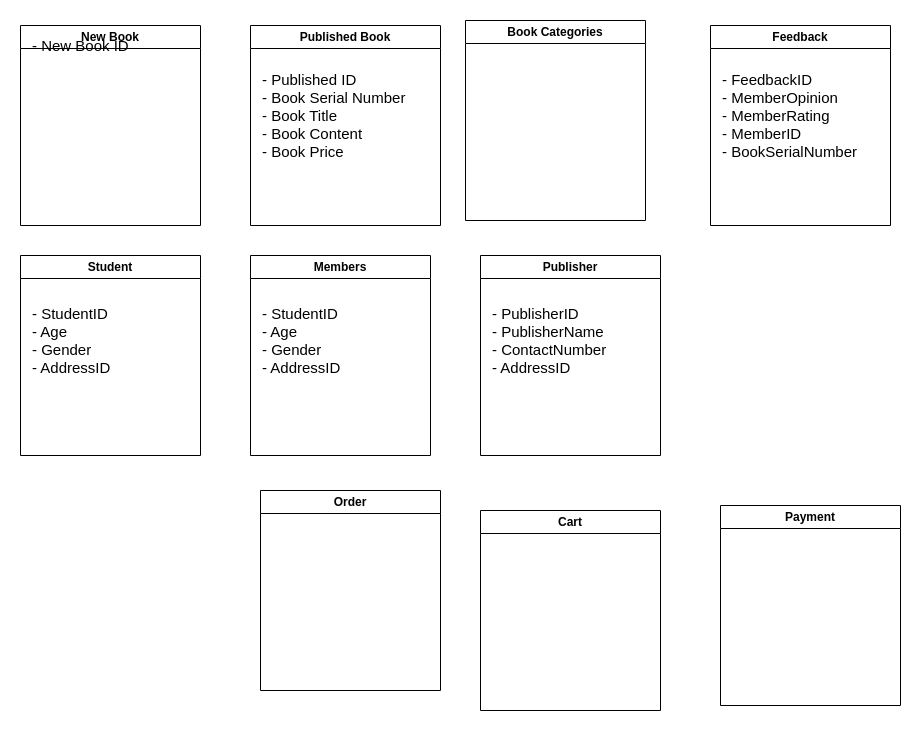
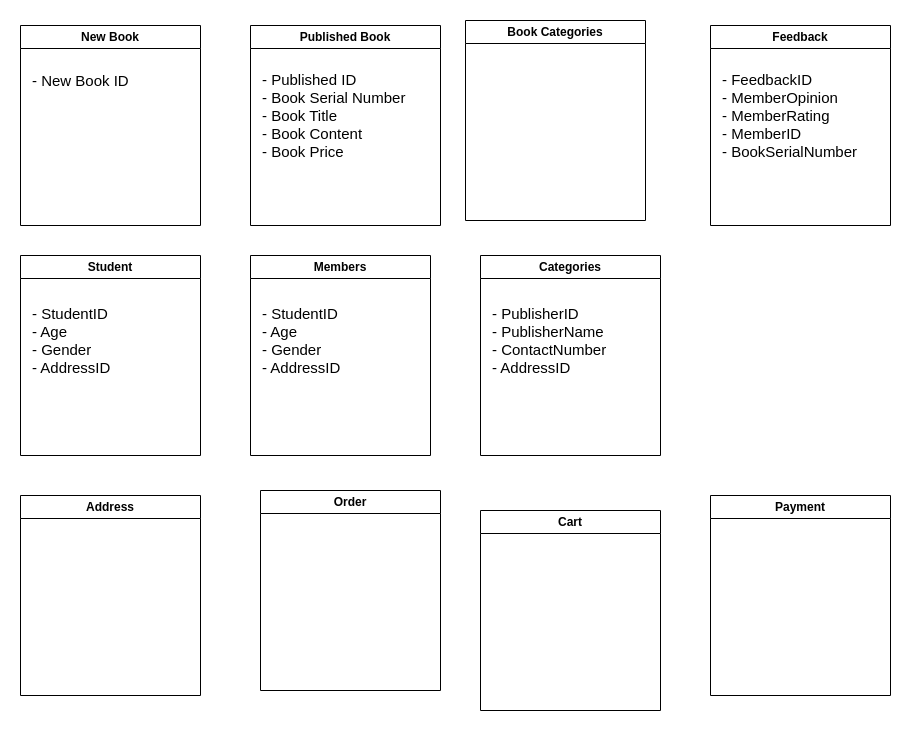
node "- New Book ID": moved (91, 46) -> (91, 81)
node "Publisher": label "Publisher" -> "Categories"
node "Address": added
node "Payment": moved (811, 606) -> (801, 596)
